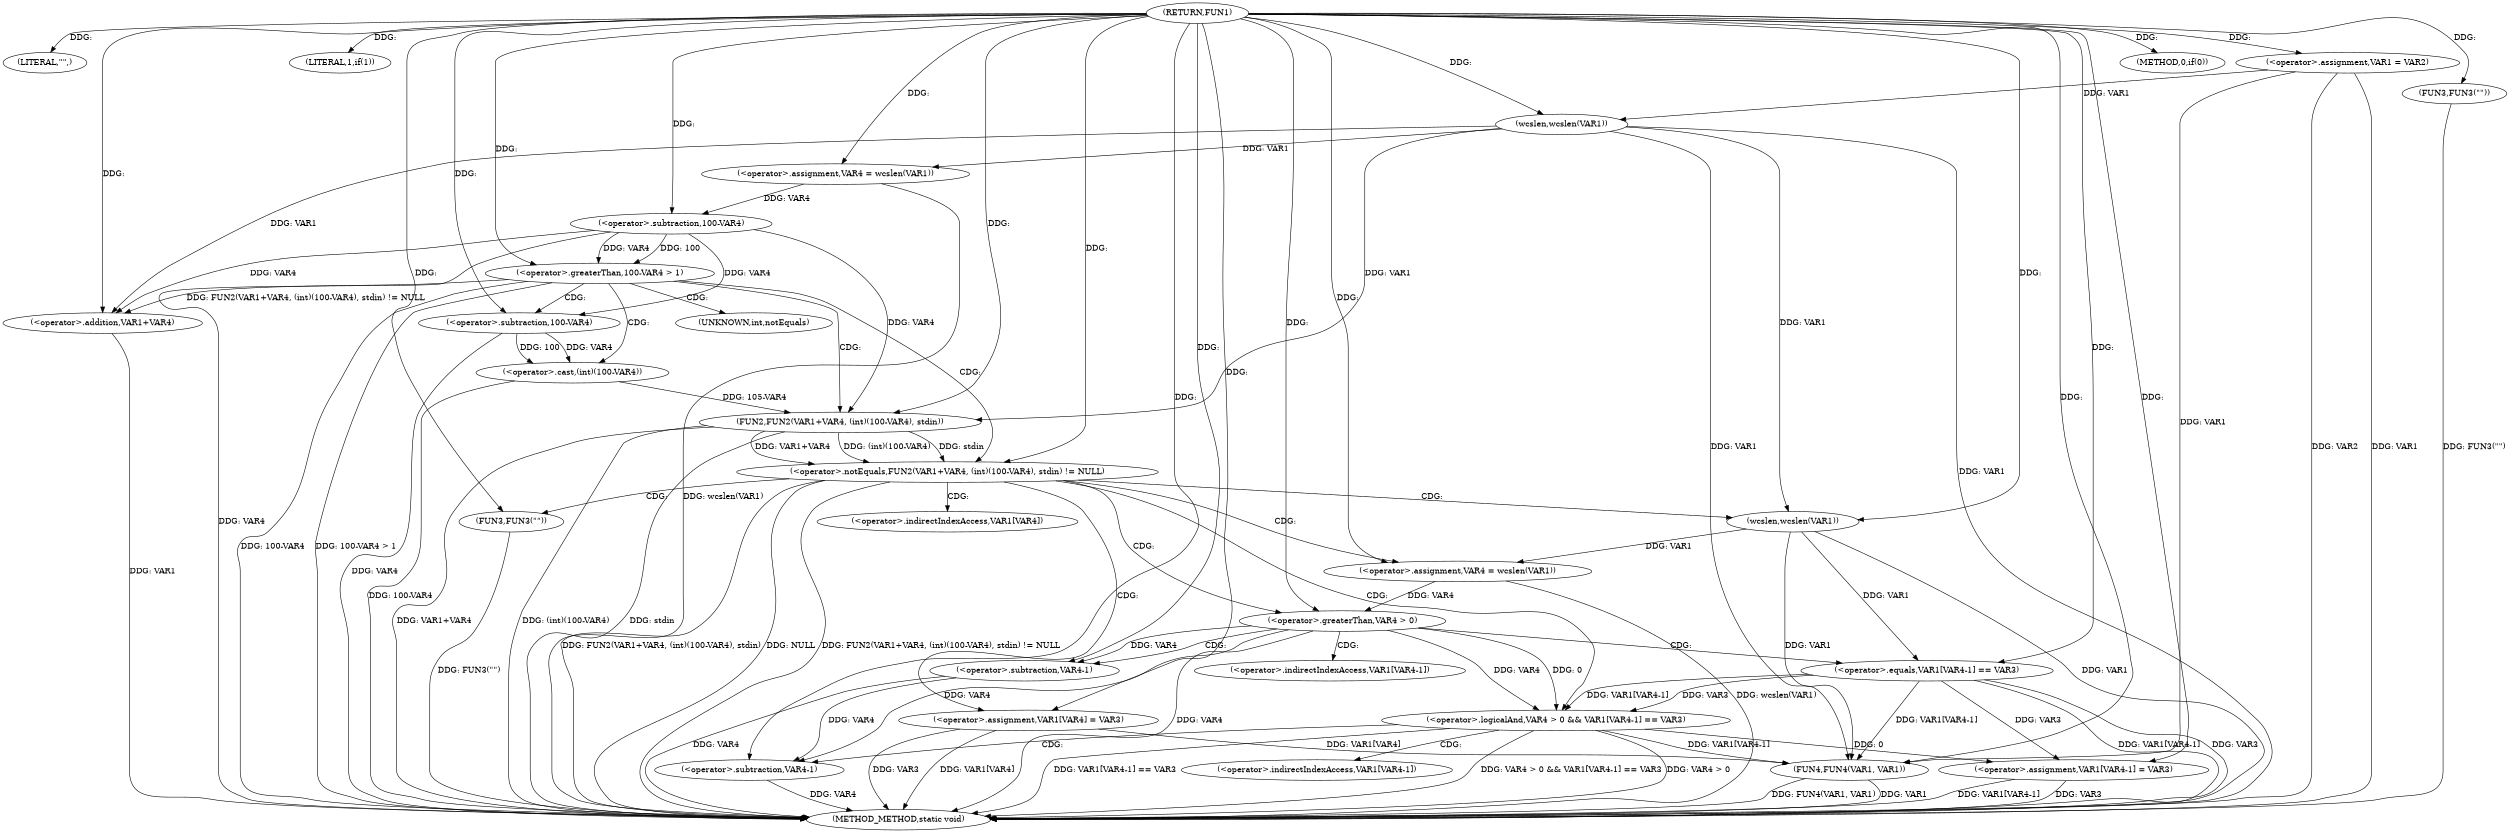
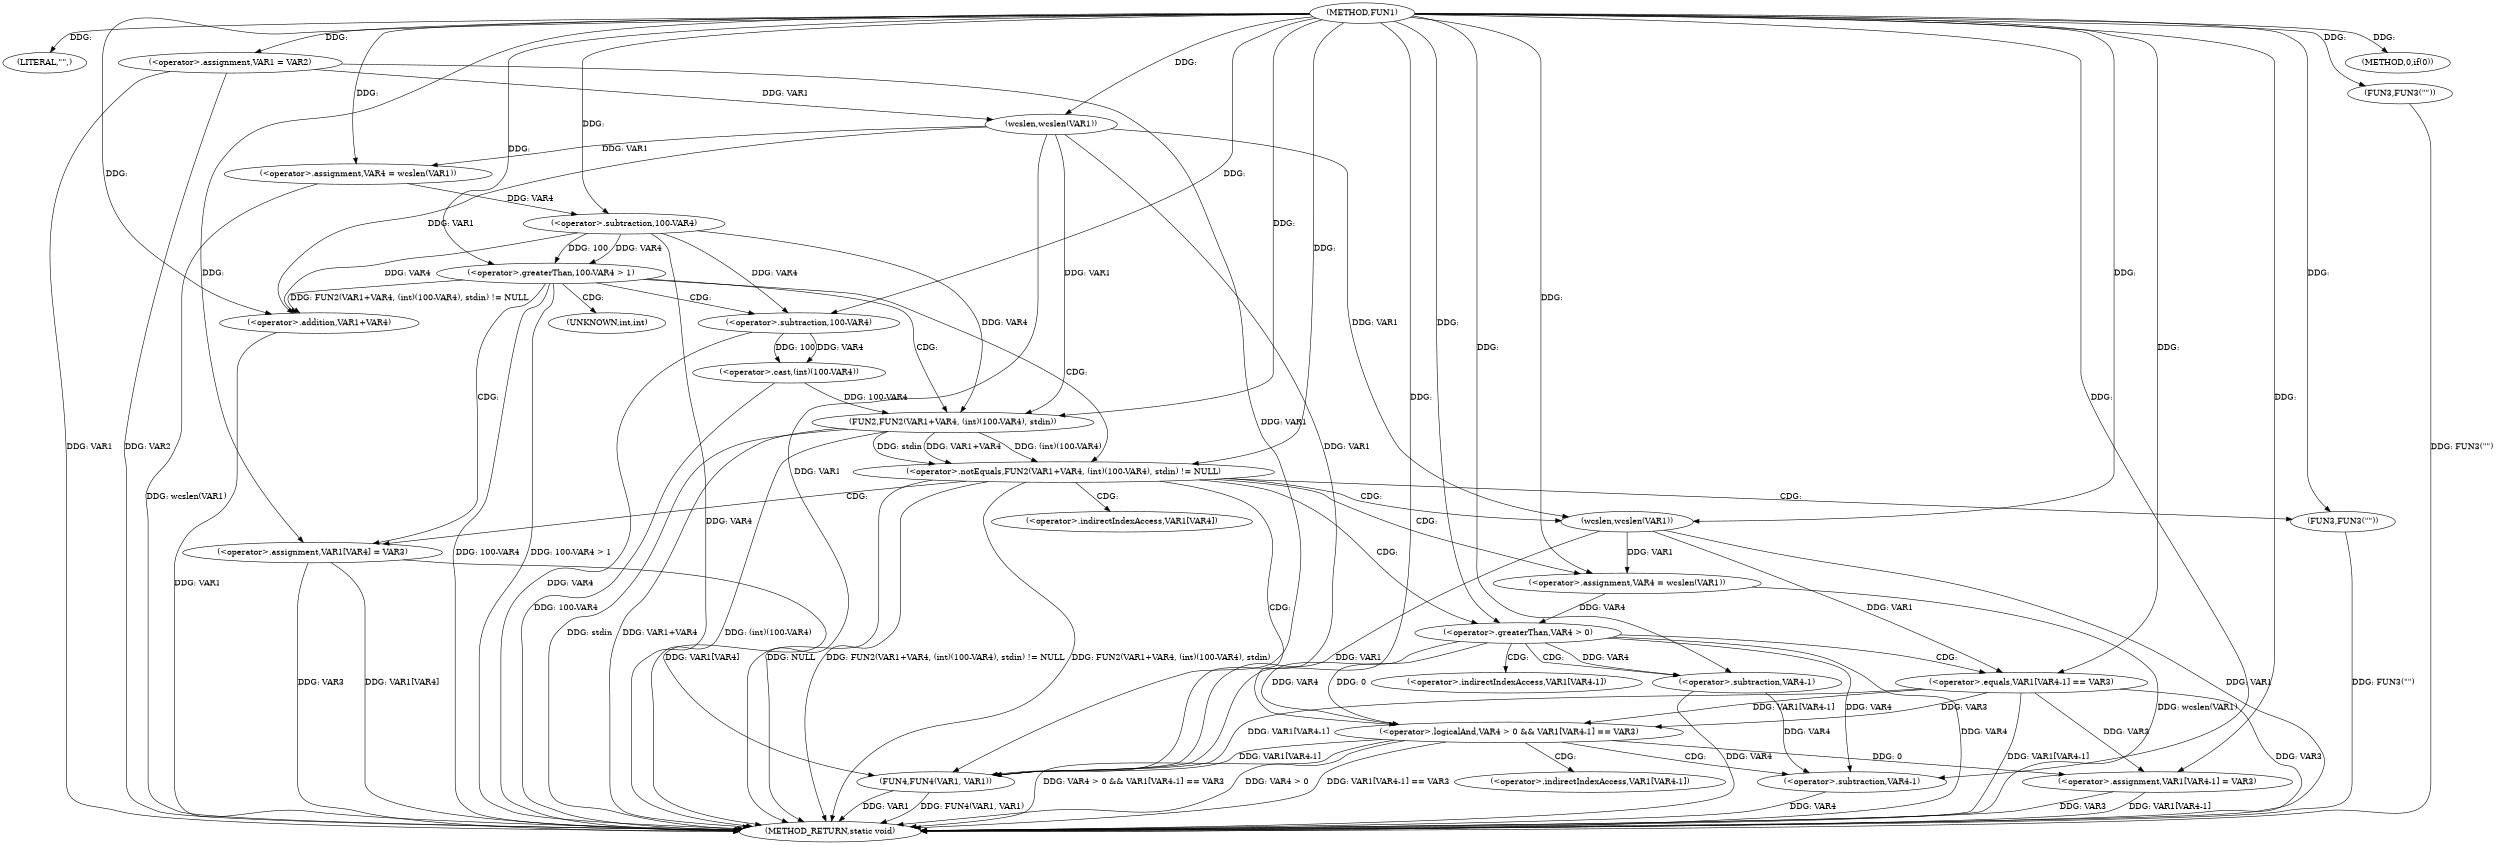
node "(RETURN,FUN1)": label "(RETURN,FUN1)" -> "(METHOD,FUN1)"
node "(LITERAL,1,if(1))": removed
node "(UNKNOWN,int,notEquals)": label "(UNKNOWN,int,notEquals)" -> "(UNKNOWN,int,int)"
edge "(<operator>.greaterThan,100-VAR4 > 1)" -> "(<operator>.cast,(int)(100-VAR4))": now "(<operator>.greaterThan,100-VAR4 > 1)" -> "(<operator>.assignment,VAR1[VAR4] = VAR3)"
edge "(<operator>.cast,(int)(100-VAR4))" -> "(FUN2,FUN2(VAR1+VAR4, (int)(100-VAR4), stdin))": label "DDG: 105-VAR4" -> "DDG: 100-VAR4"
node "(METHOD_METHOD,static void)": label "(METHOD_METHOD,static void)" -> "(METHOD_RETURN,static void)"
